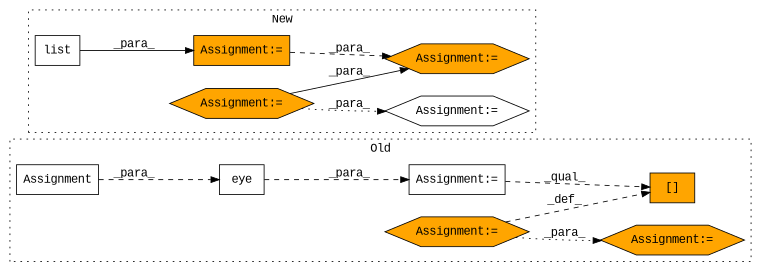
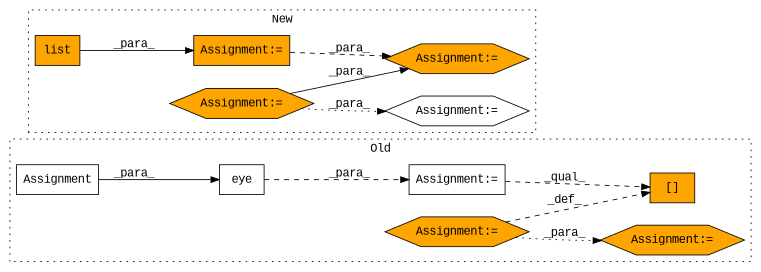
node "list": fillcolor white -> orange
edge "Assignment" -> "eye": style dashed -> solid
